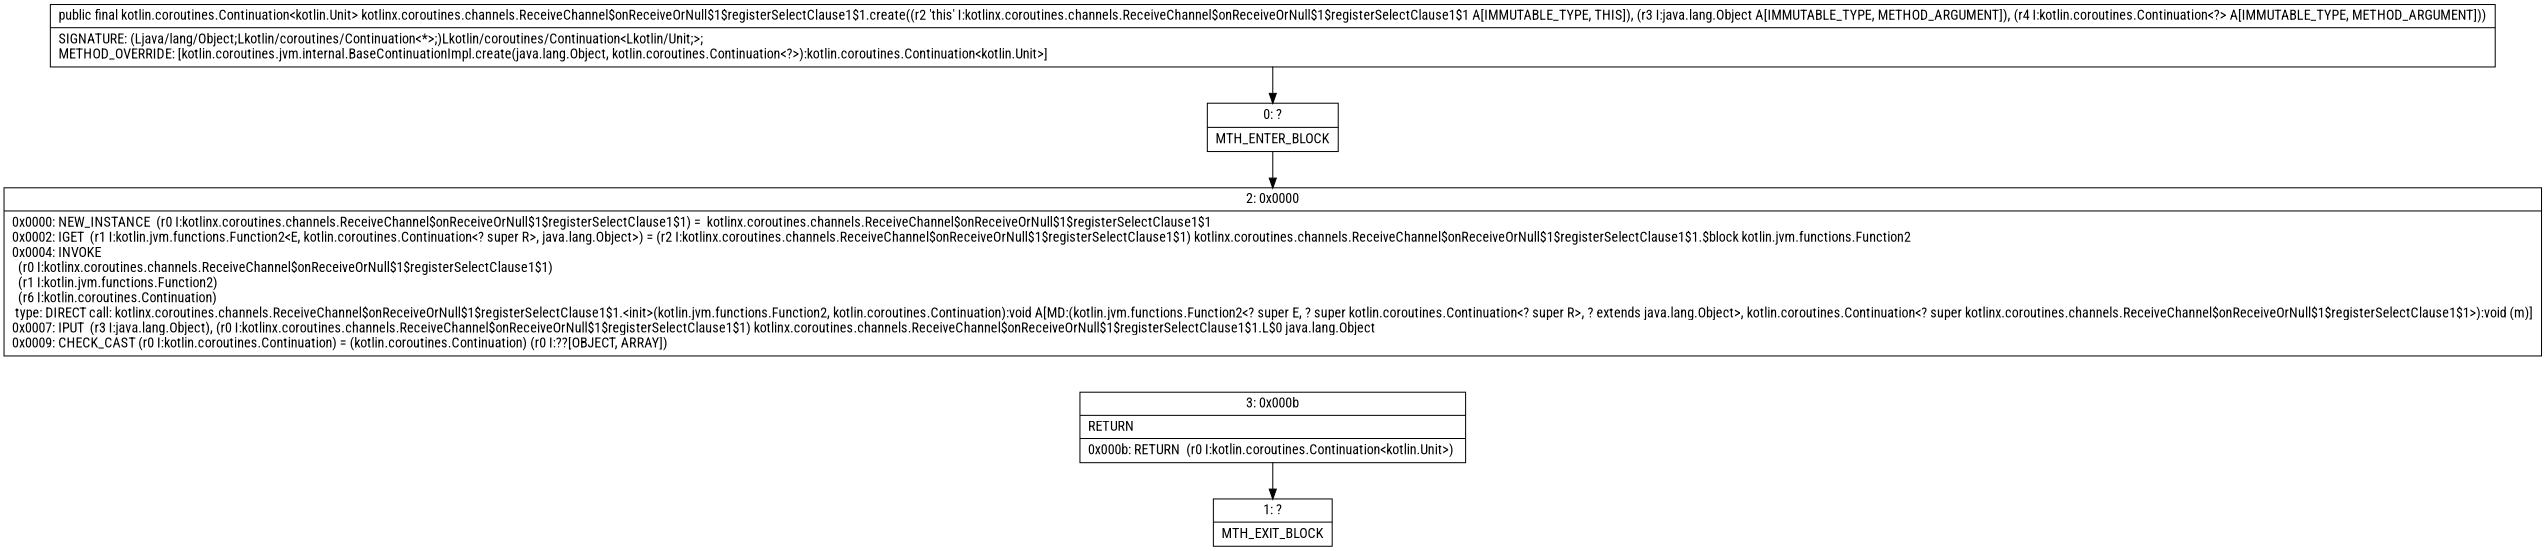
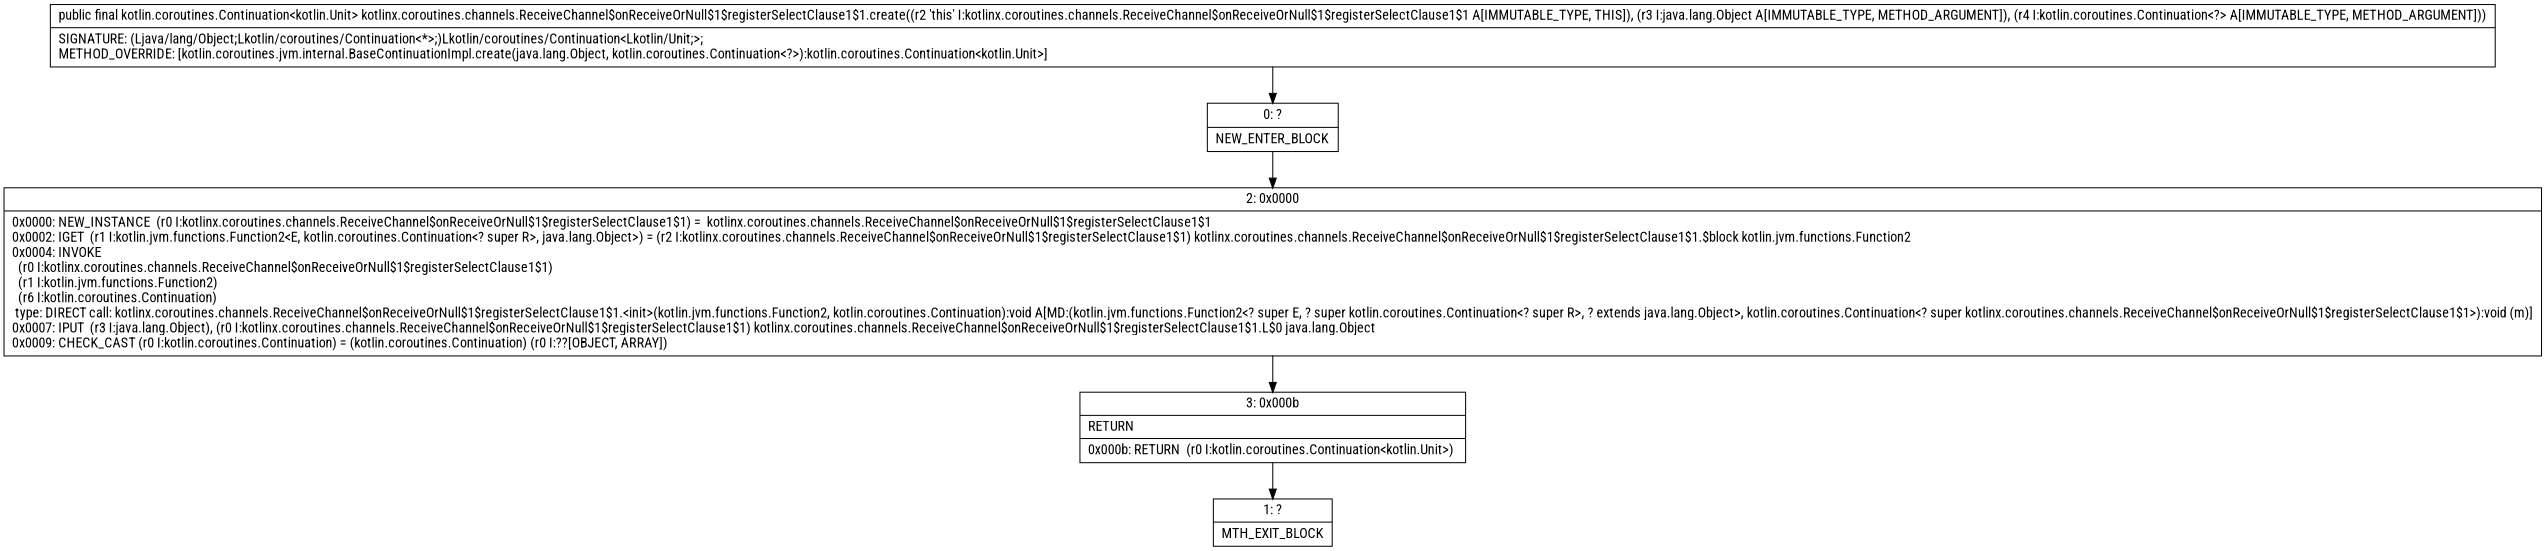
node "0: ?": text "MTH_ENTER_BLOCK" -> "NEW_ENTER_BLOCK"
edge "2: 0x0000" -> "3: 0x000b": added
